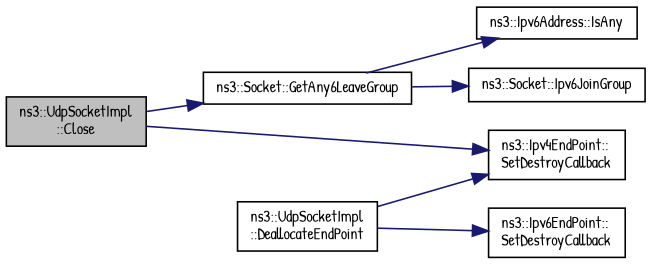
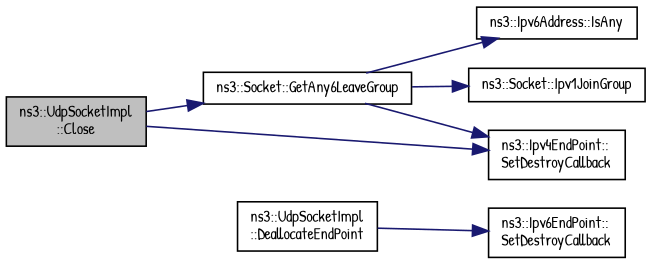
node "ns3::Socket::Ipv6JoinGroup": label "ns3::Socket::Ipv6JoinGroup" -> "ns3::Socket::Ipv1JoinGroup"
edge "ns3::UdpSocketImpl ::DeallocateEndPoint" -> "ns3::Ipv4EndPoint:: SetDestroyCallback": now "ns3::Socket::GetAny6LeaveGroup" -> "ns3::Ipv4EndPoint:: SetDestroyCallback"
